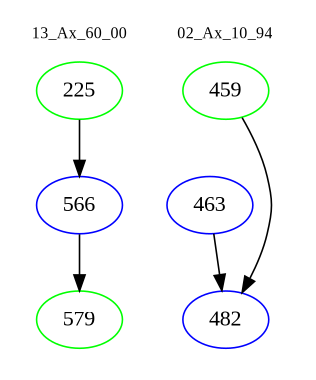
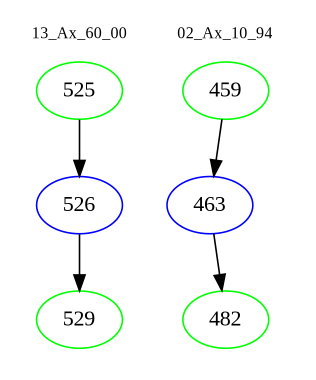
node "225": label "225" -> "525"
edge "459" -> "482": now "459" -> "463"
node "566": label "566" -> "526"
node "579": label "579" -> "529"
node "482": color blue -> green
